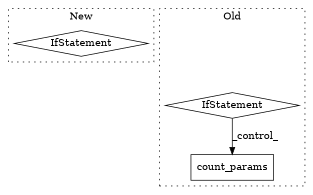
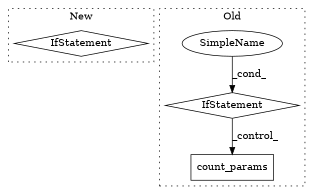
node "SimpleName": added
